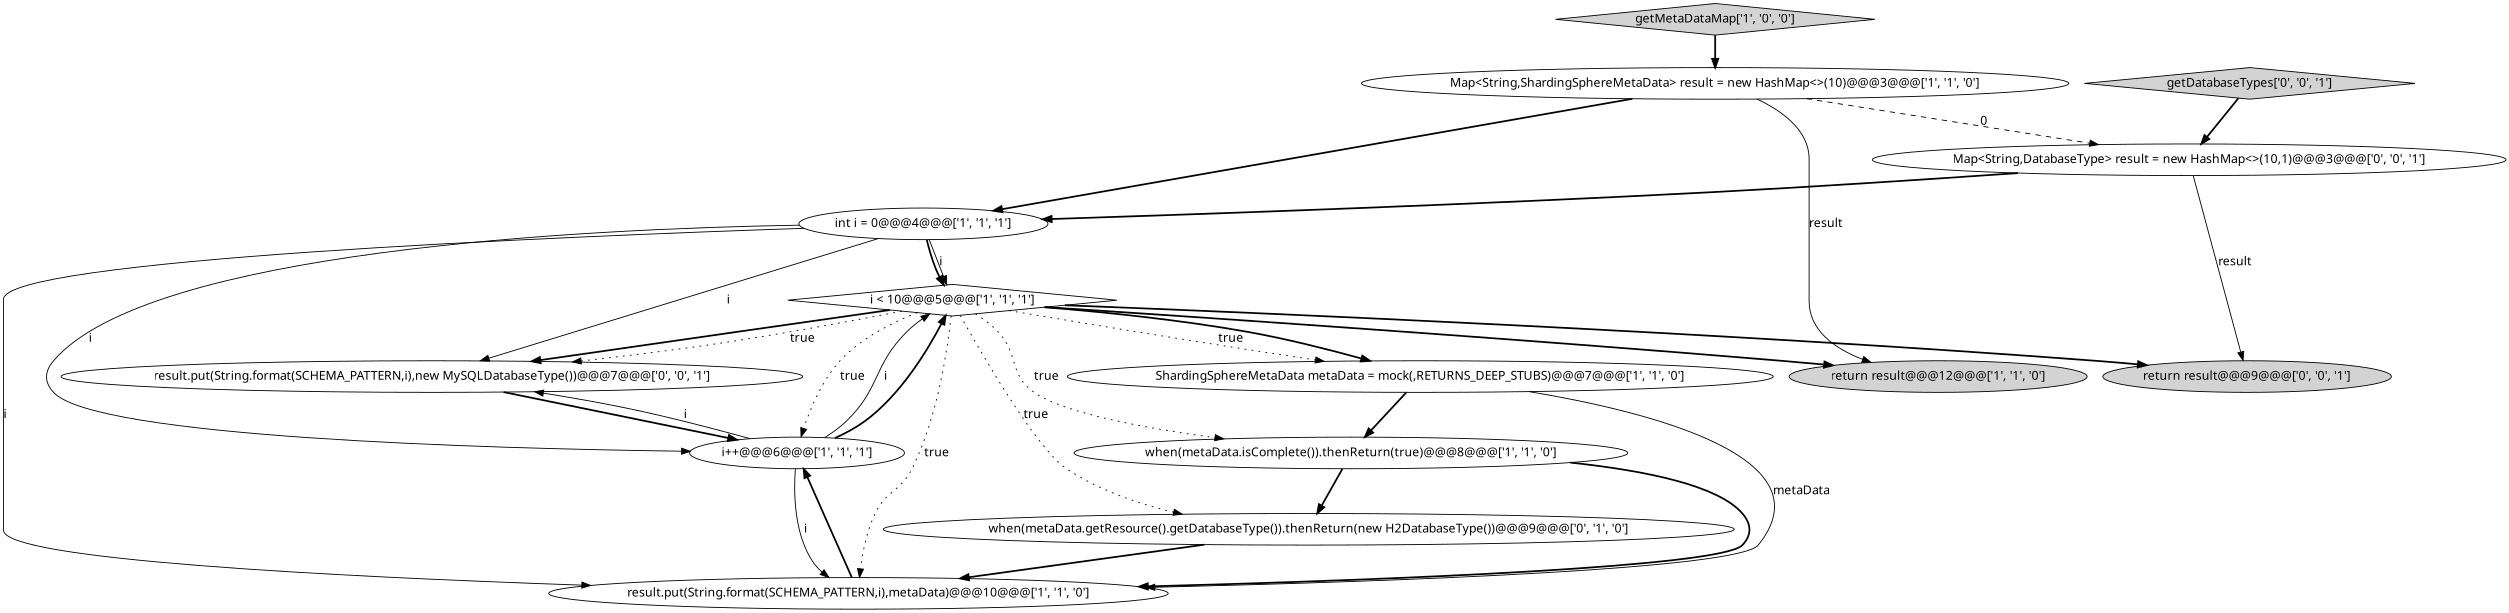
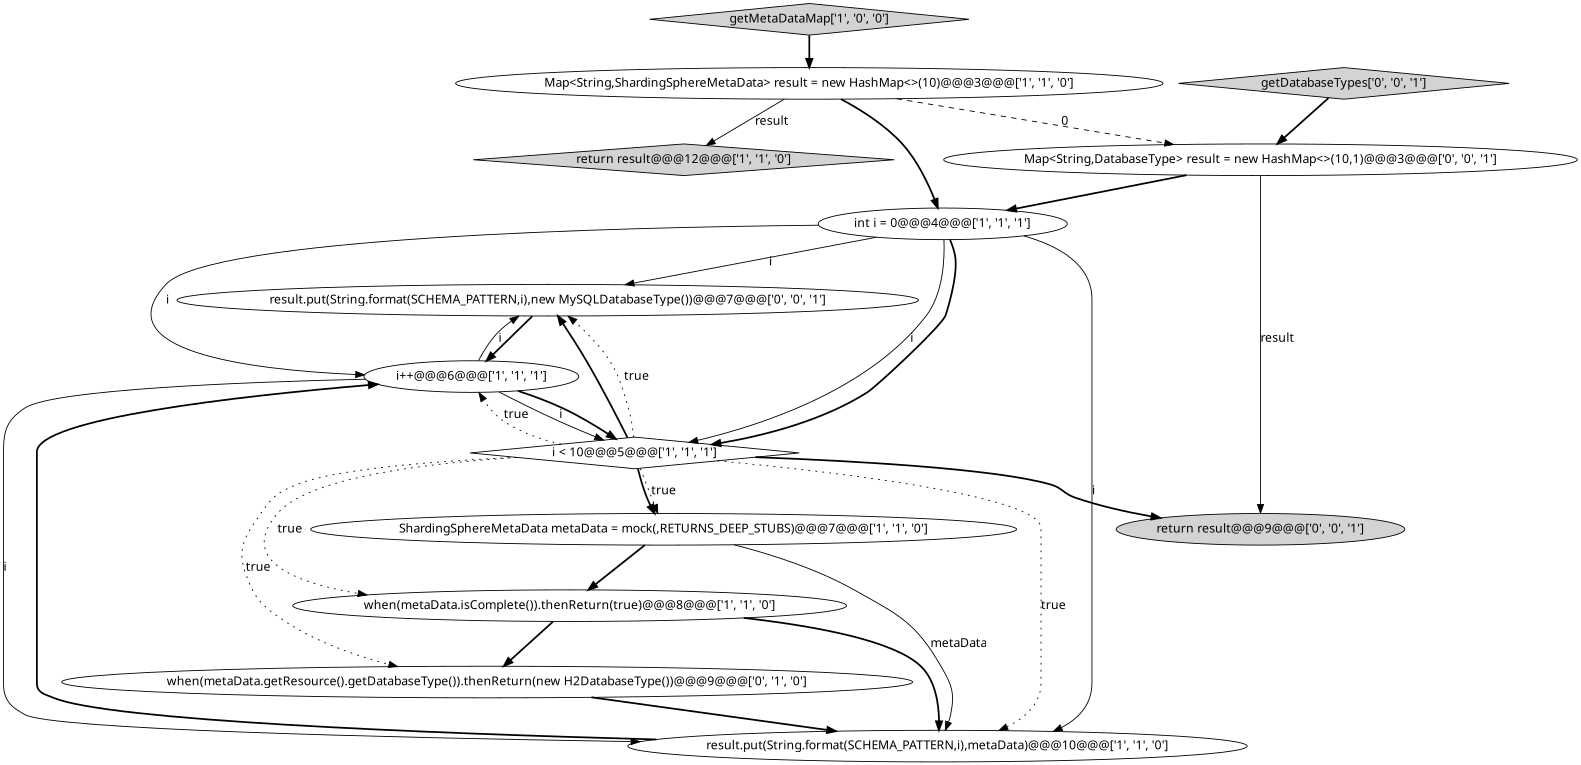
edge "i < 10@@@5@@@['1', '1', '1']" -> "return result@@@12@@@['1', '1', '0']": removed
node "return result@@@12@@@['1', '1', '0']": shape ellipse -> diamond
